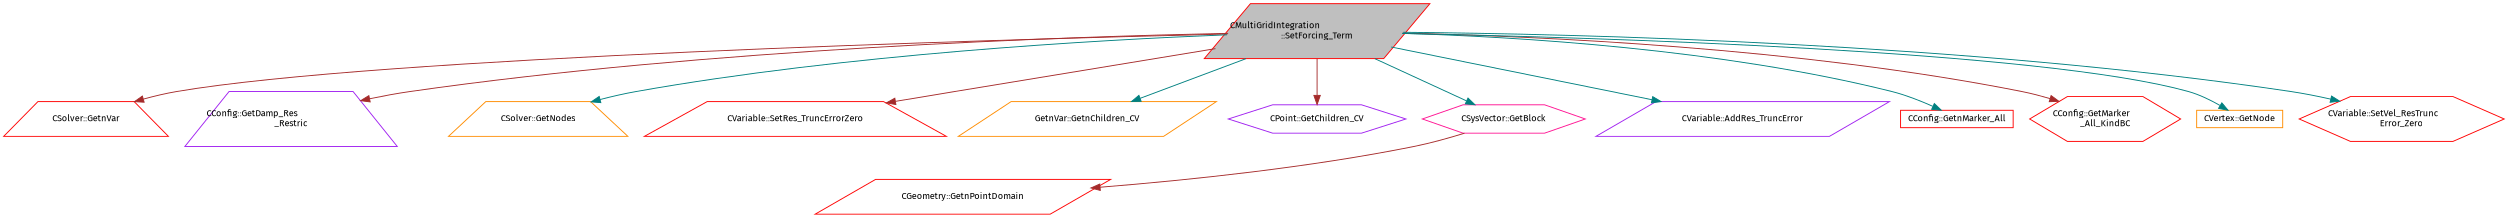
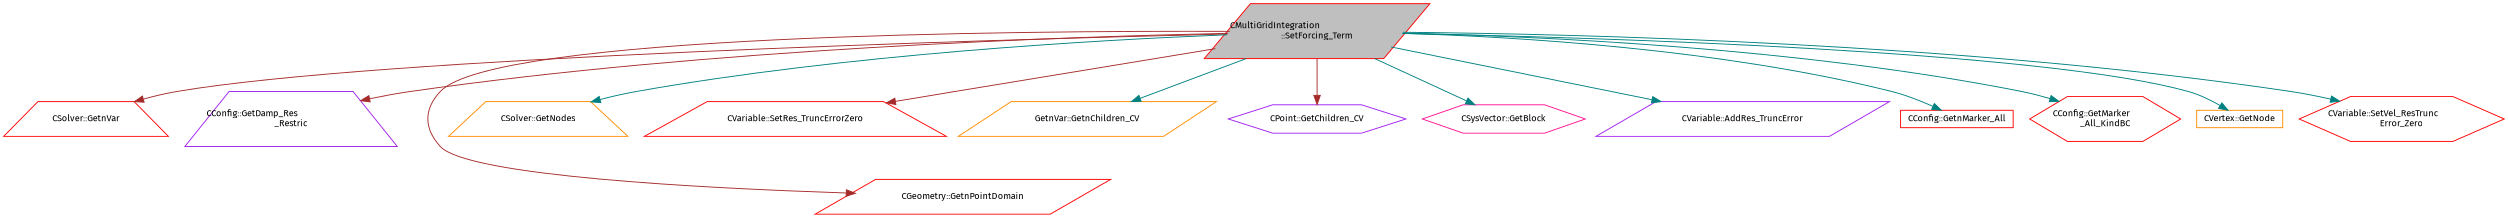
edge "CMultiGridIntegration ::SetForcing_Term" -> "CConfig::GetMarker _All_KindBC": color brown -> teal
edge "CSysVector::GetBlock" -> "CGeometry::GetnPointDomain": now "CMultiGridIntegration ::SetForcing_Term" -> "CGeometry::GetnPointDomain"
